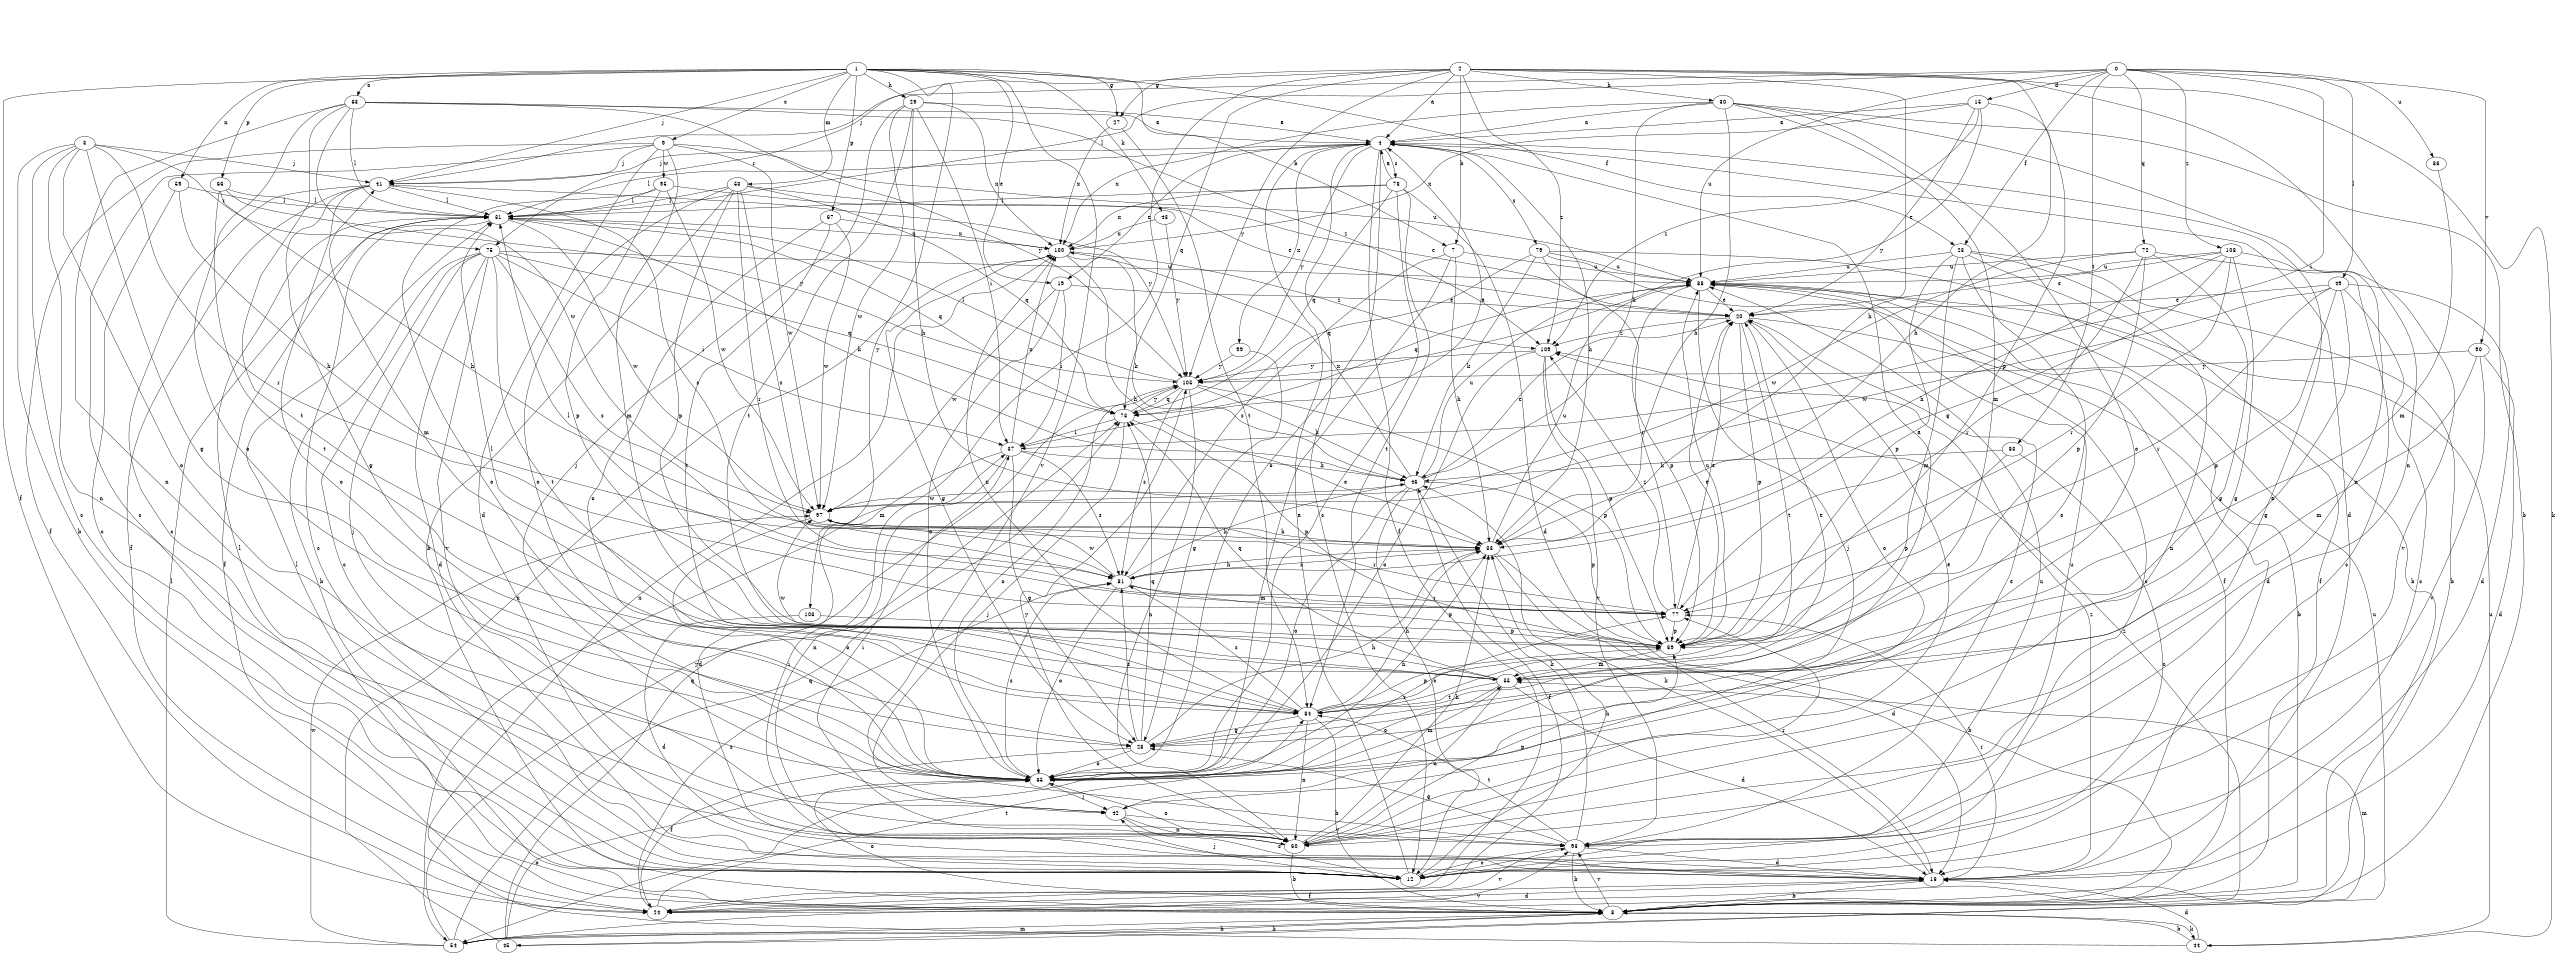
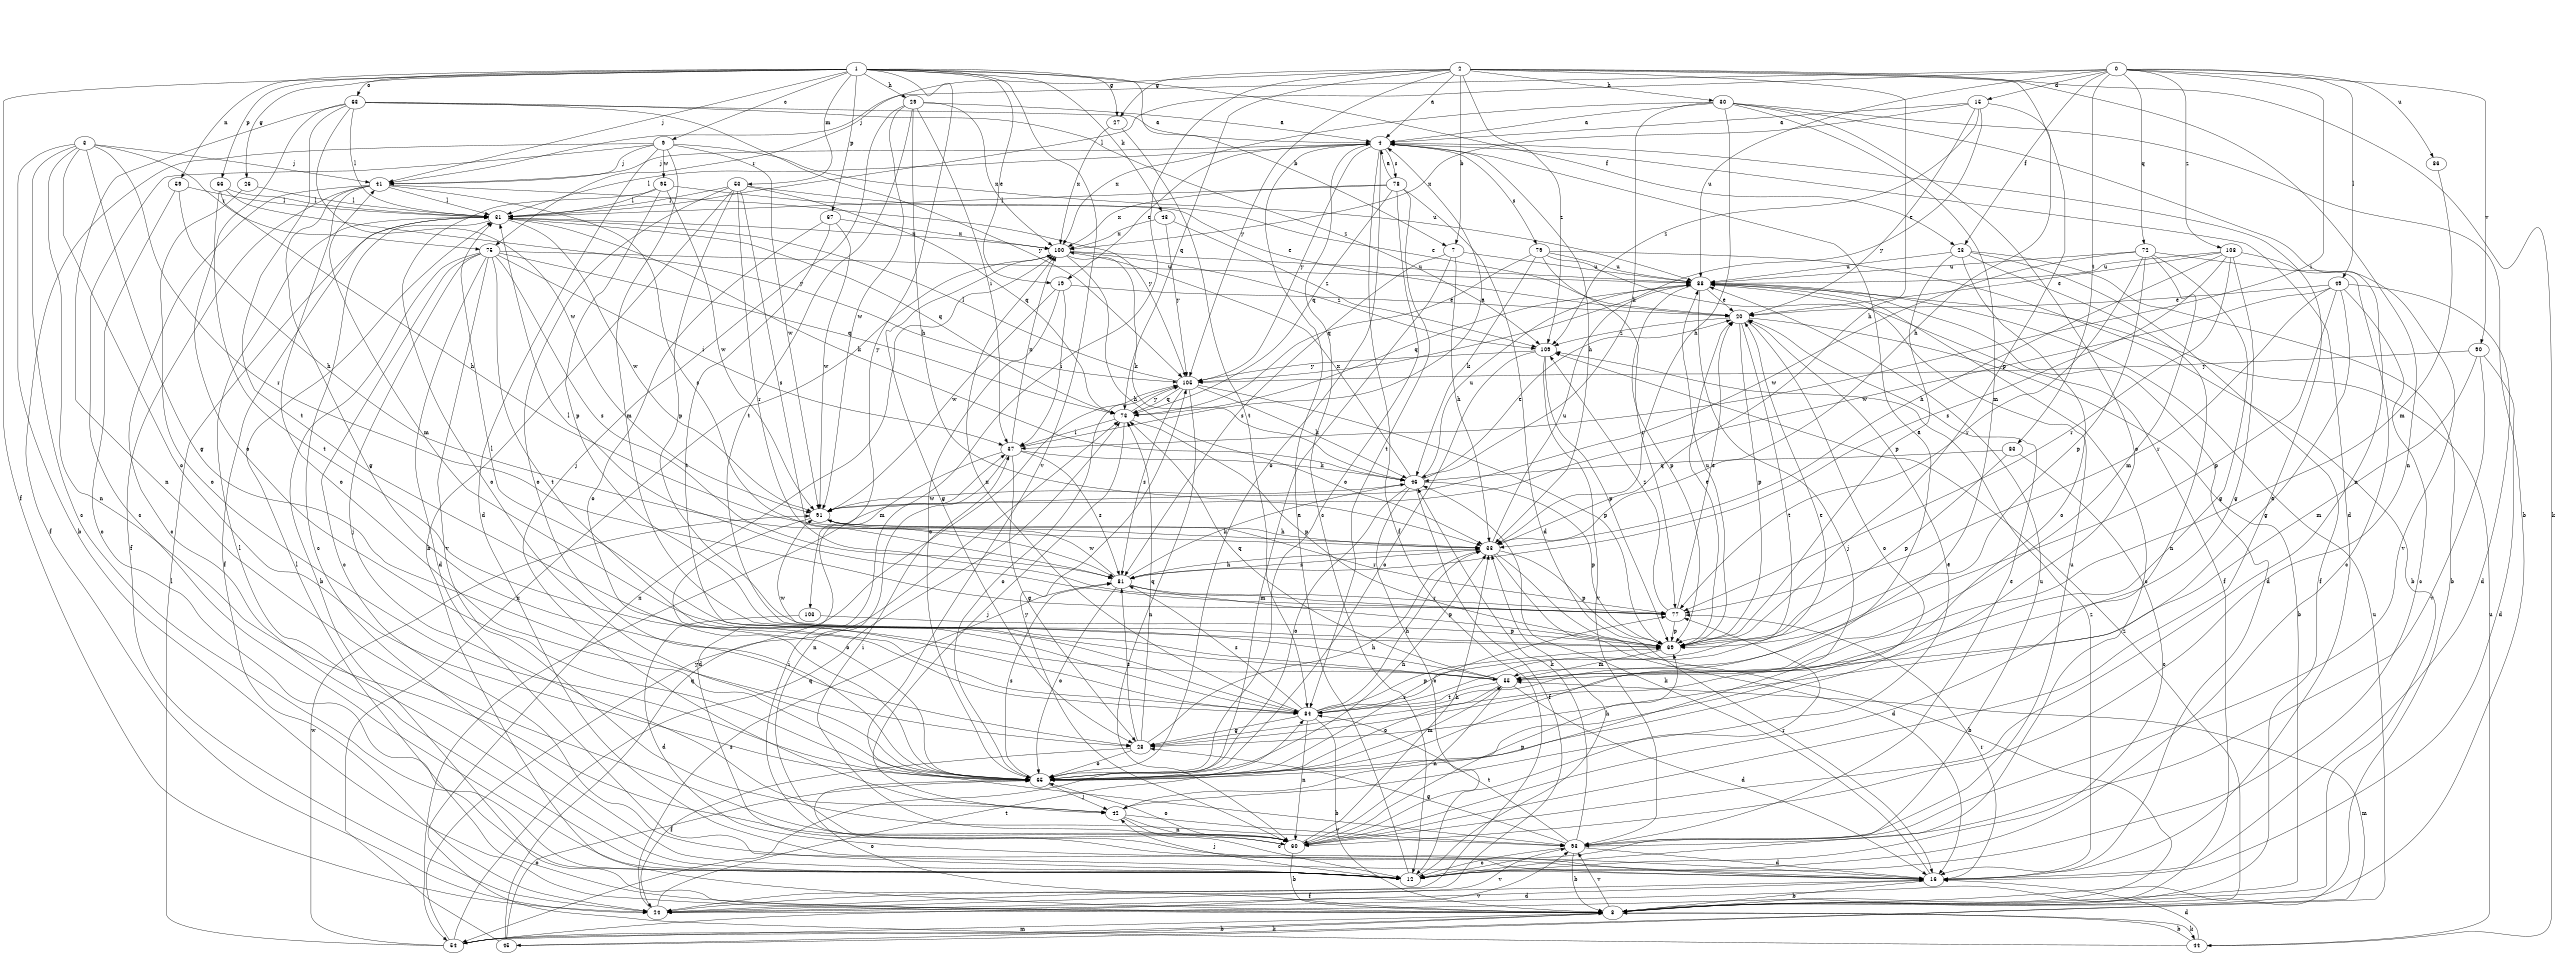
node "26": added
edge "100" -> "88": added, label "u"
edge "43" -> "109": added, label "z"
node "99": removed
edge "108" -> "81": label "g" -> "s"
edge "83" -> "46": label "k" -> "q"
node "97": label "97" -> "91"
edge "23" -> "55": now "72" -> "55"
edge "33" -> "69": added, label "p"
